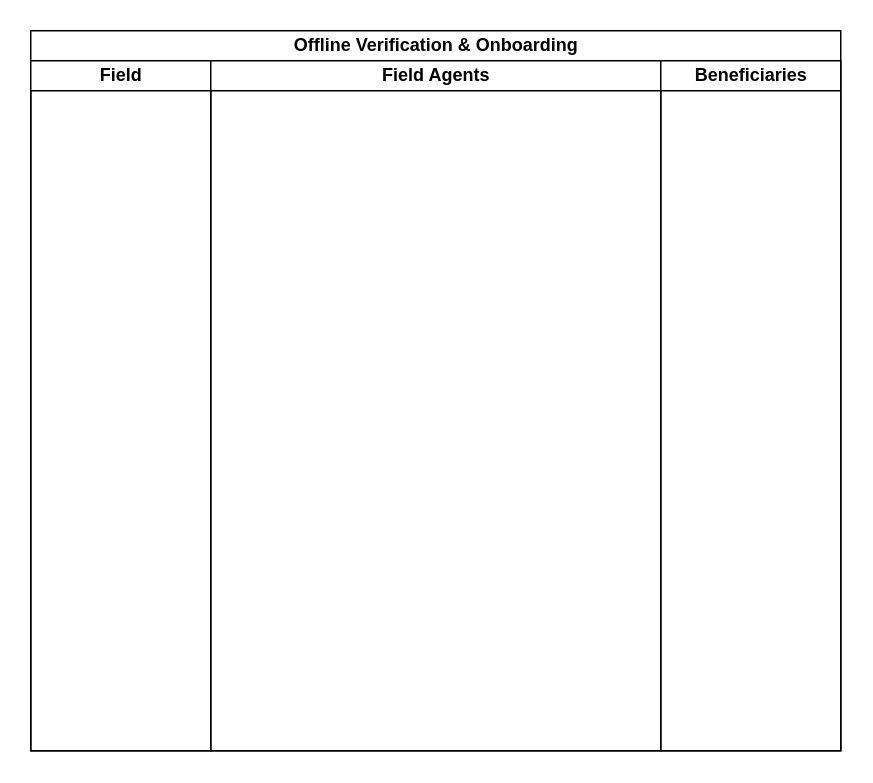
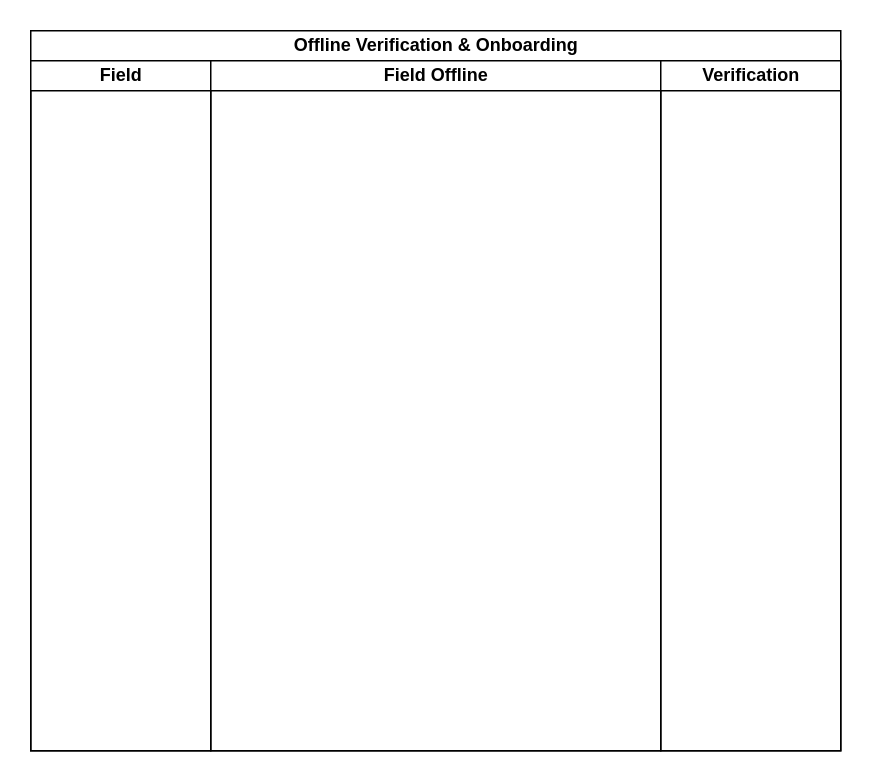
node "Field Agents": label "Field Agents" -> "Field Offline"
node "Beneficiaries": label "Beneficiaries" -> "Verification"
